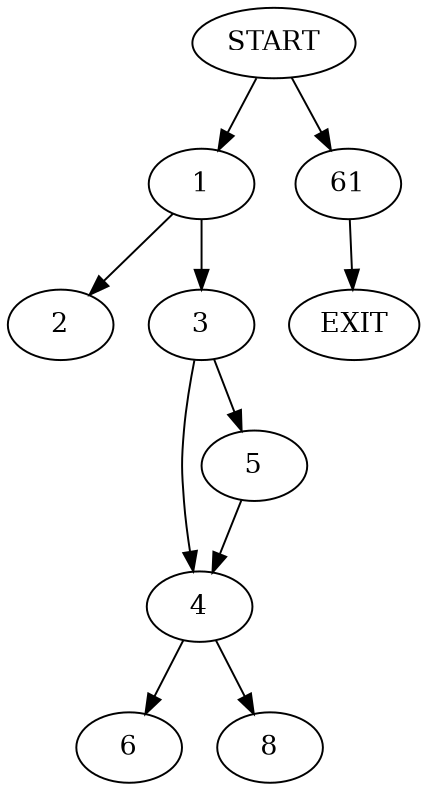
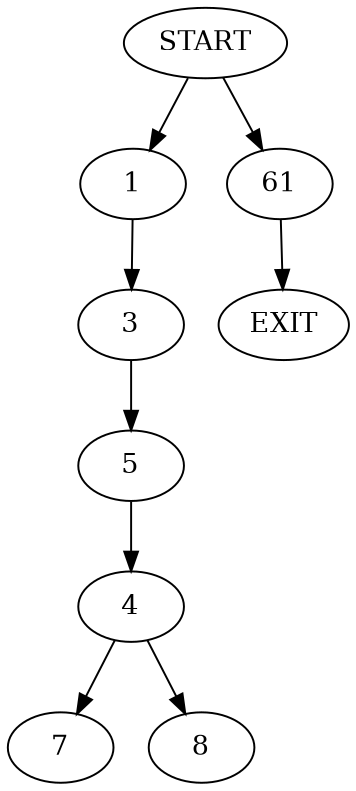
node "2": removed
edge "3" -> "4": removed
node "6": label "6" -> "7"
